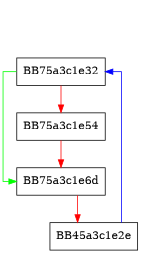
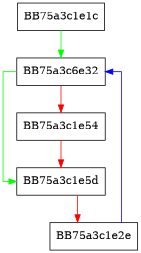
node "BB75a3c1e1c": added
node "BB75a3c1e32": label "BB75a3c1e32" -> "BB75a3c6e32"
node "BB75a3c1e6d": label "BB75a3c1e6d" -> "BB75a3c1e5d"
node "BB45a3c1e2e": label "BB45a3c1e2e" -> "BB75a3c1e2e"
